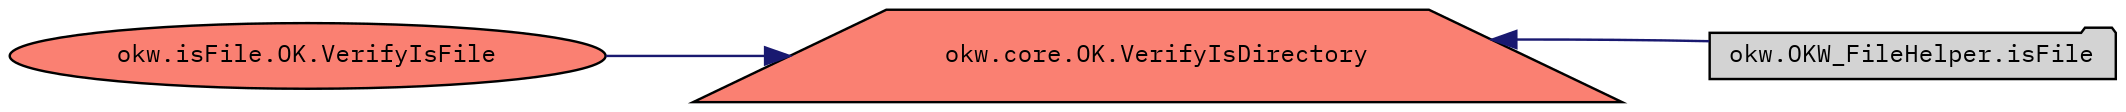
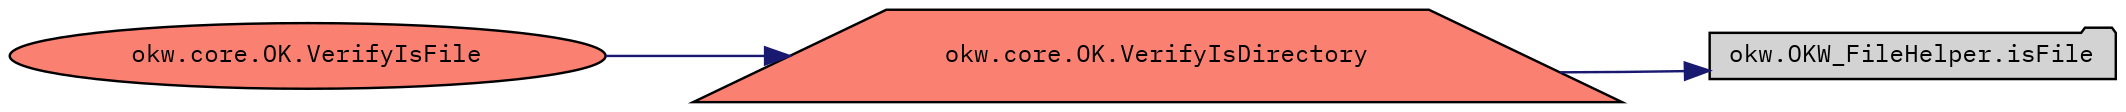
edge "okw.OKW_FileHelper.isFile" -> "okw.core.OK.VerifyIsDirectory": reversed
node "okw.isFile.OK.VerifyIsFile": label "okw.isFile.OK.VerifyIsFile" -> "okw.core.OK.VerifyIsFile"
